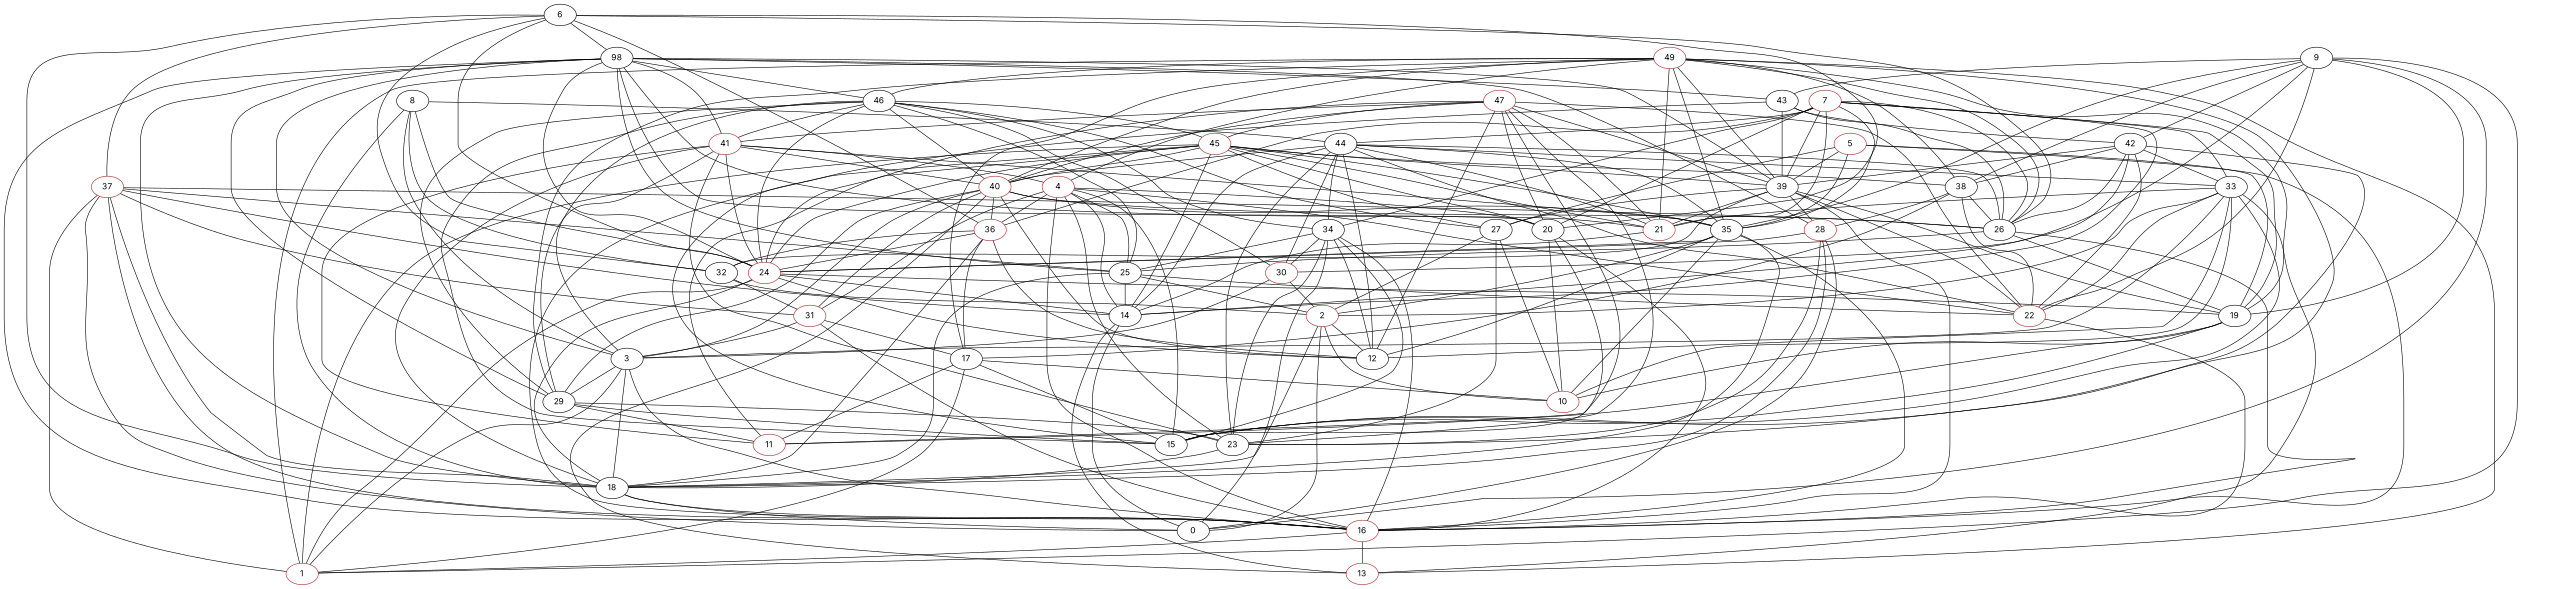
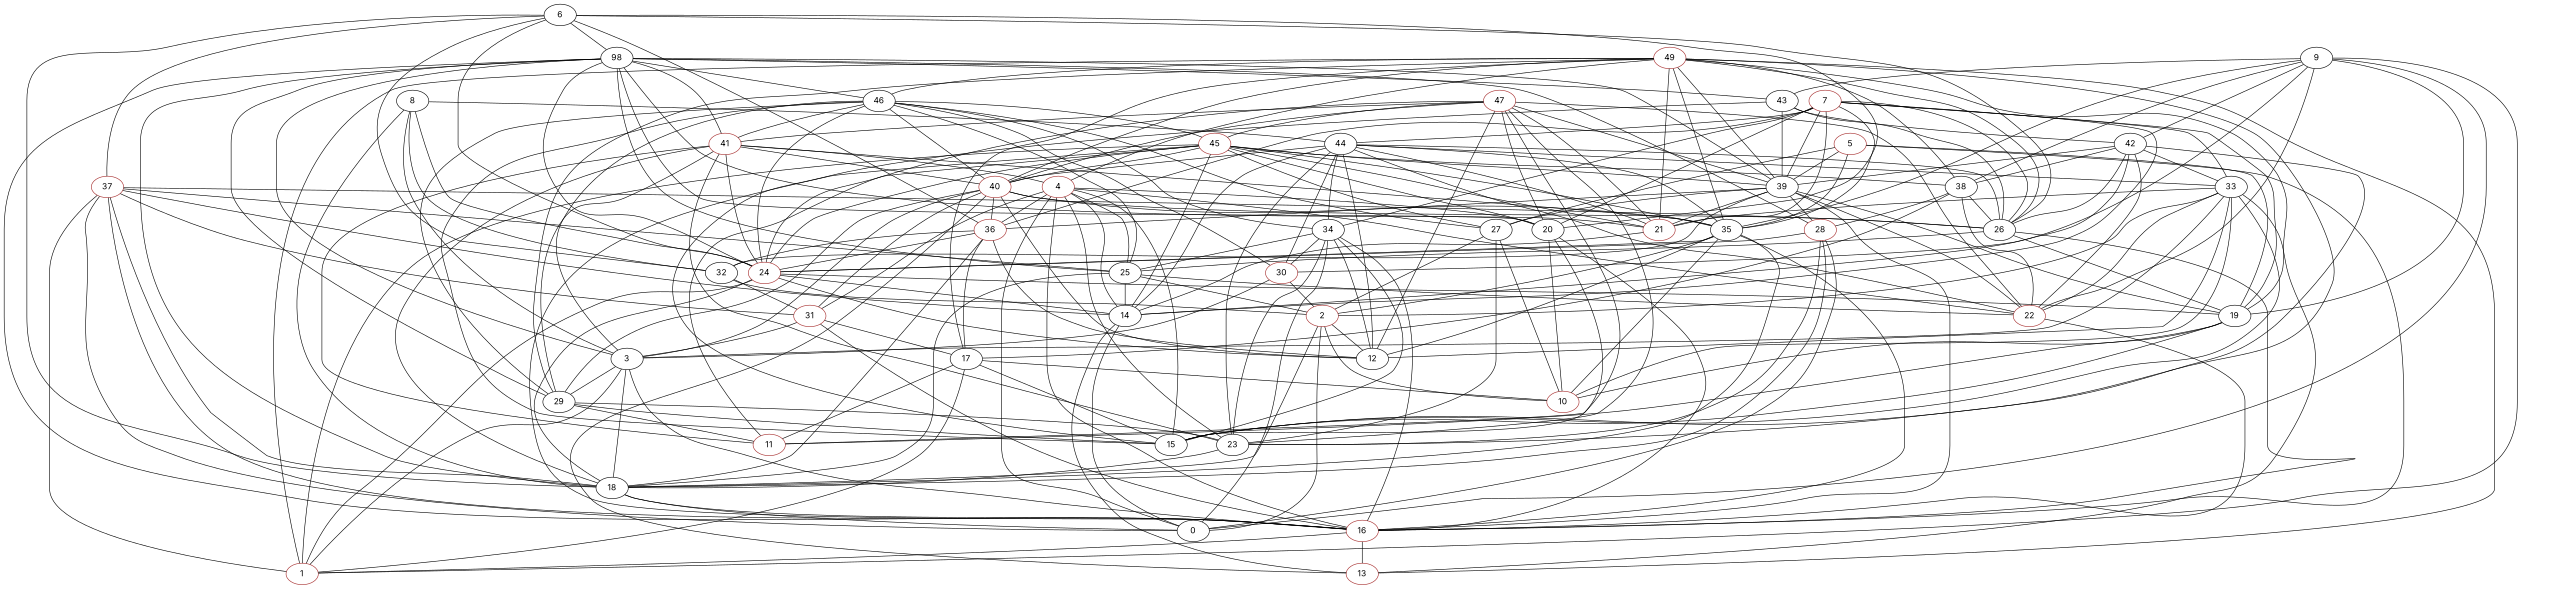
edge "39" -- "36": added
edge "4" -- "0": added
